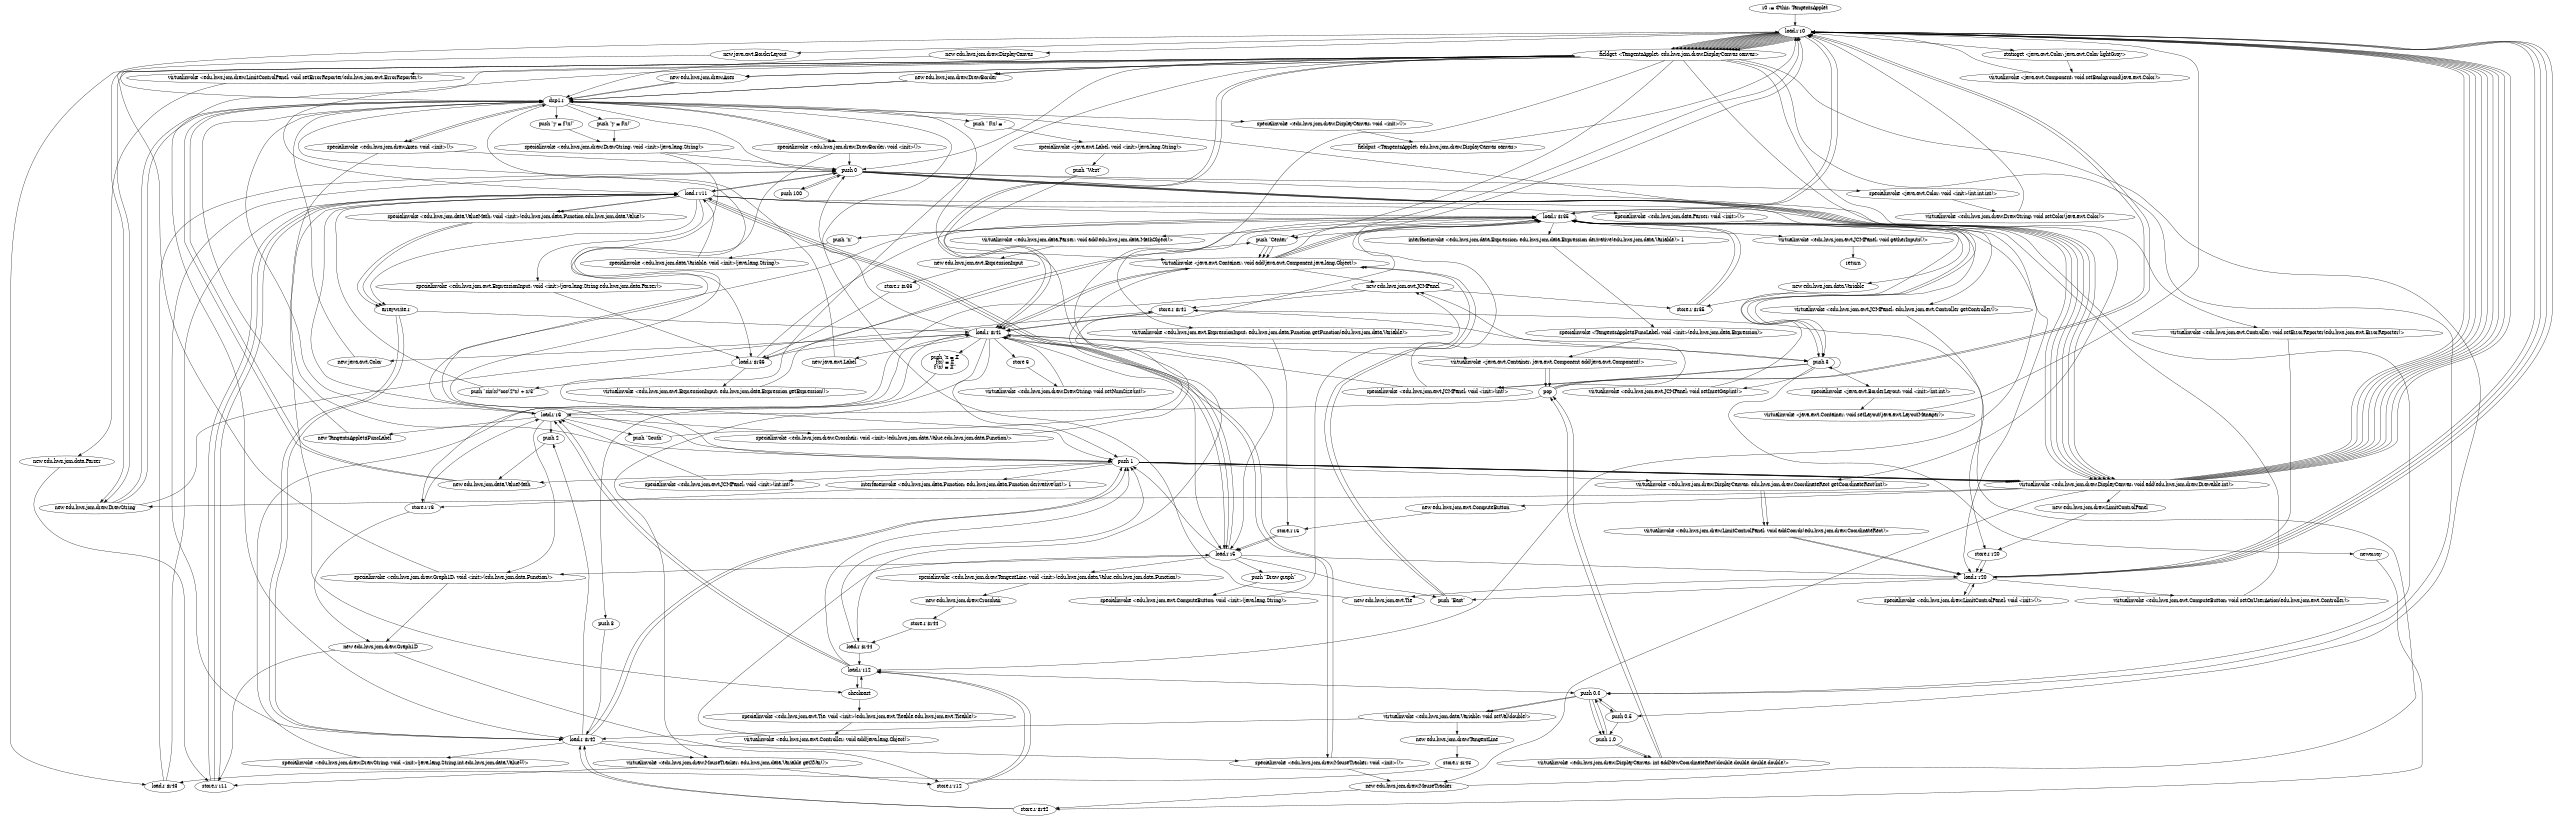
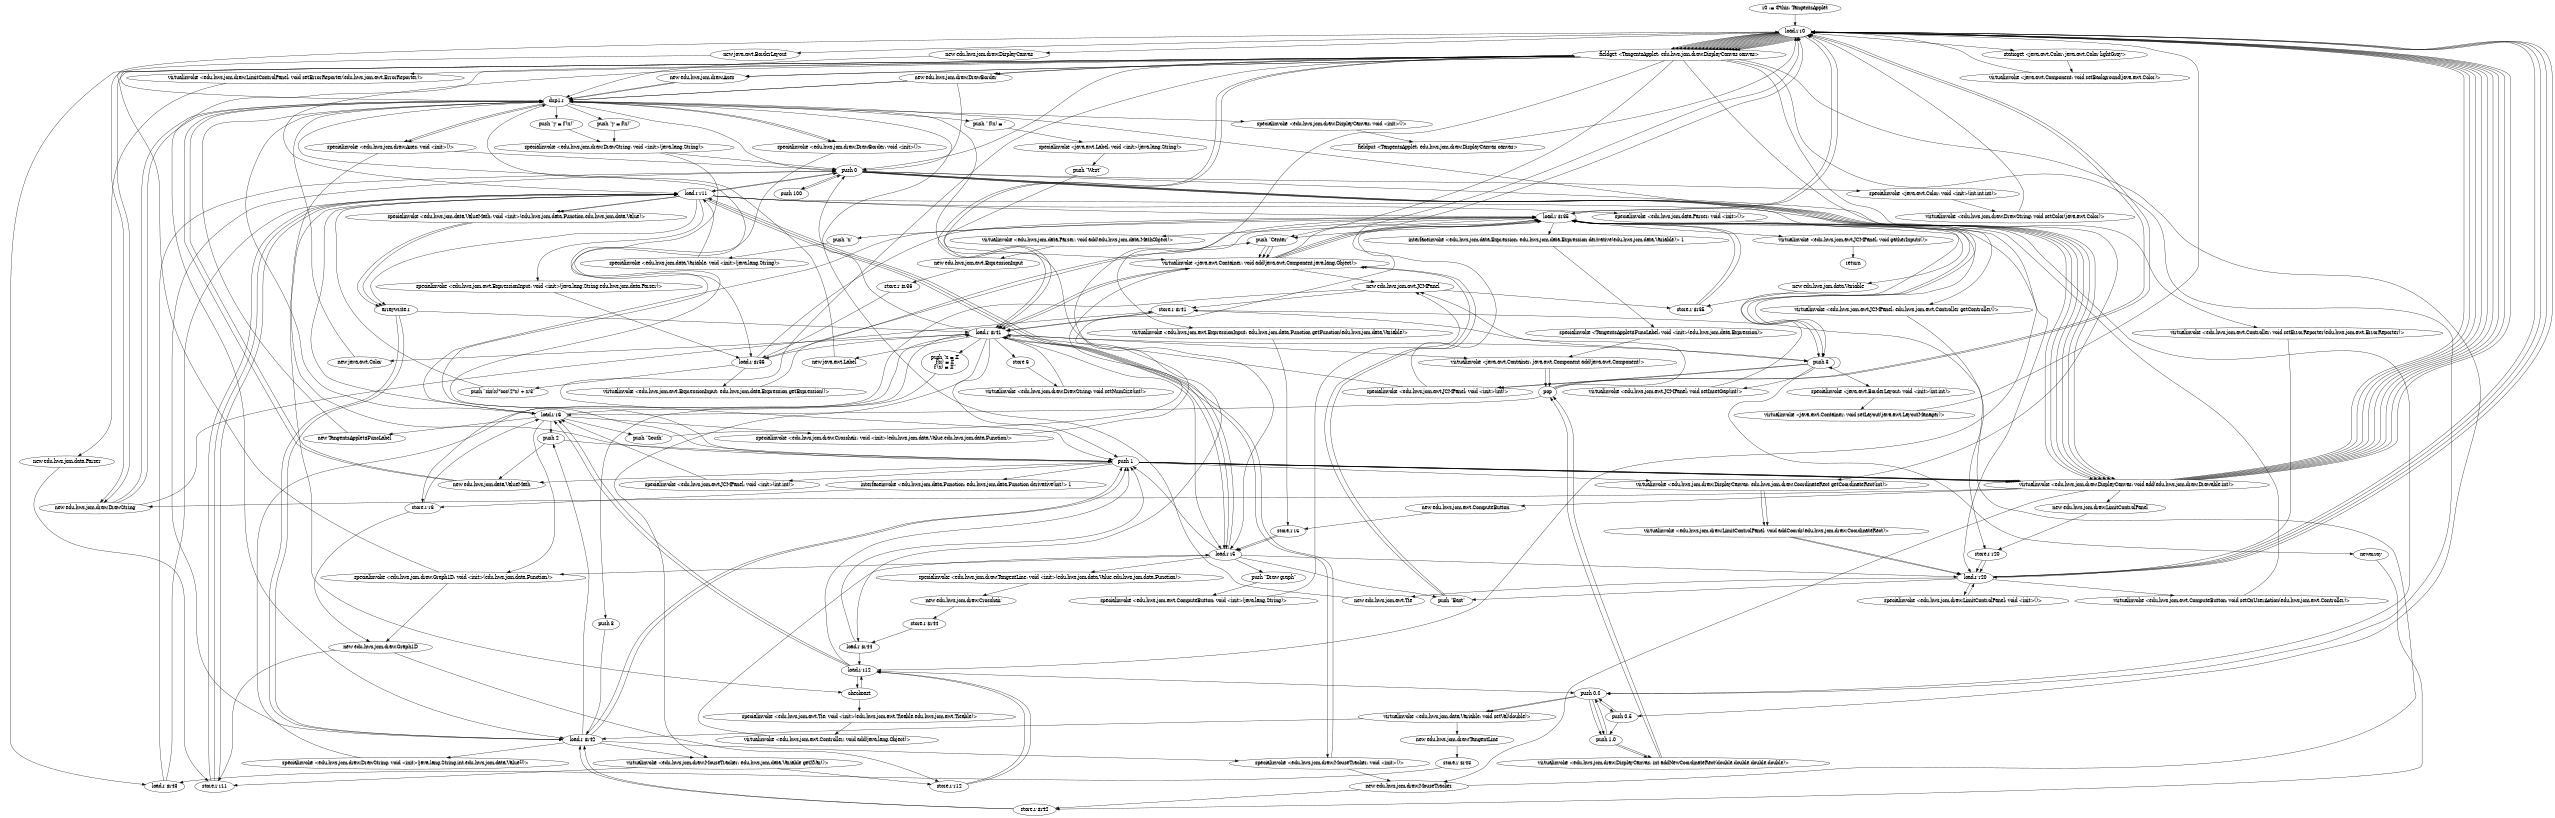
edge "specialinvoke <edu.hws.jcm.draw.DrawBorder: void <init>()>" -> "push 0": now "new edu.hws.jcm.draw.DrawBorder" -> "push 0"
edge "load.r r6" -> "load.r $r35": reversed
edge "push 2" -> "push 1": added
